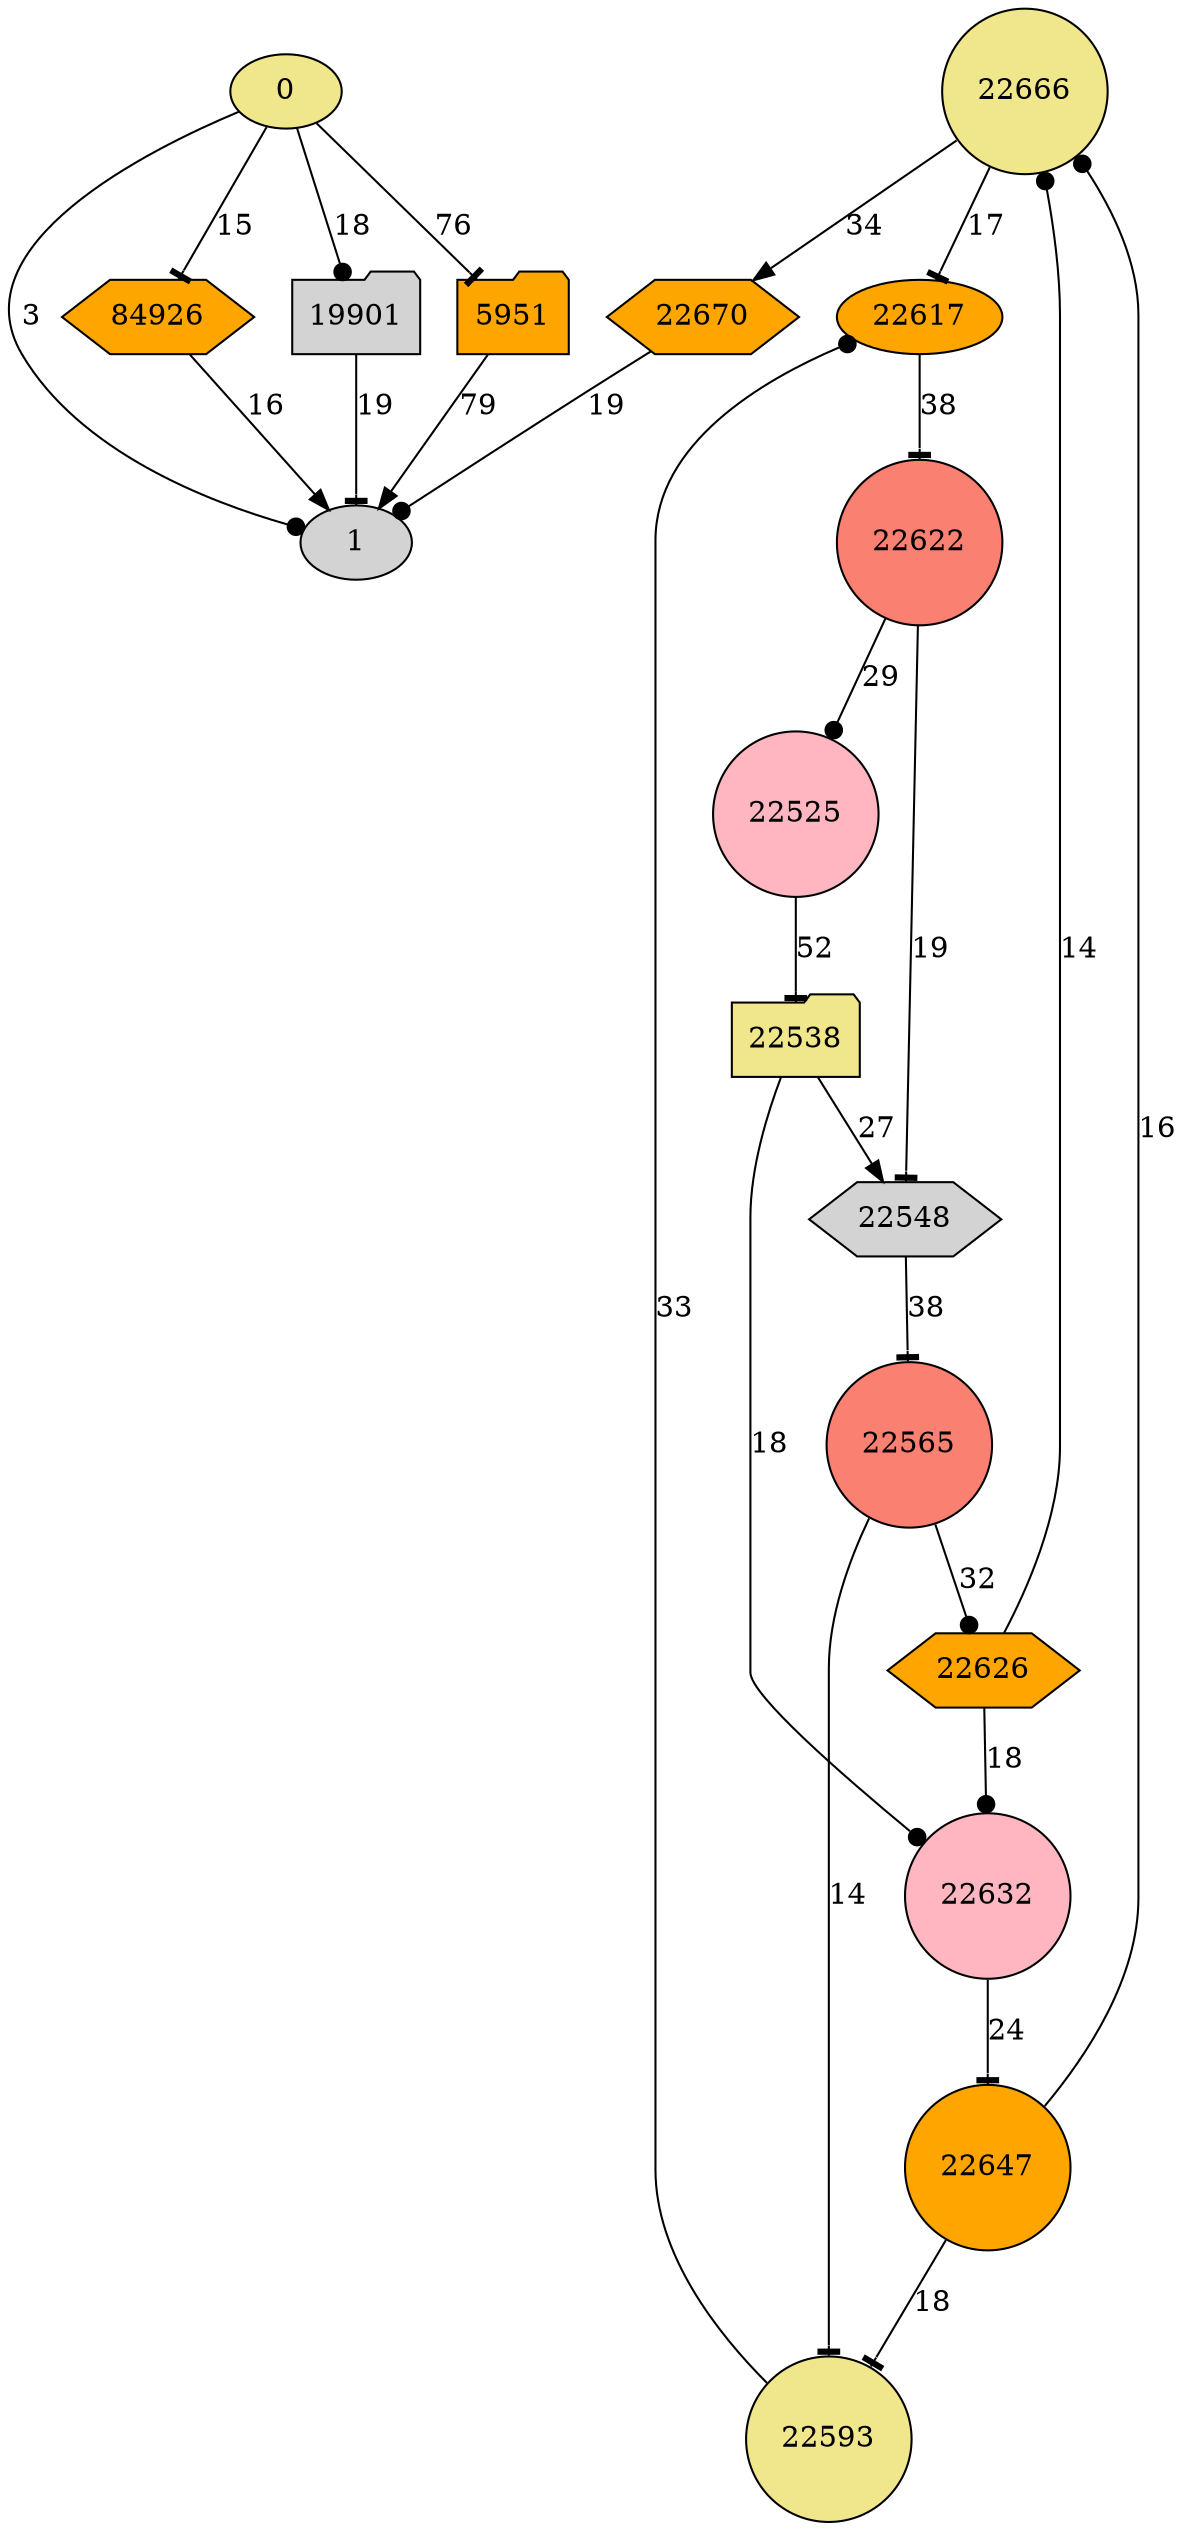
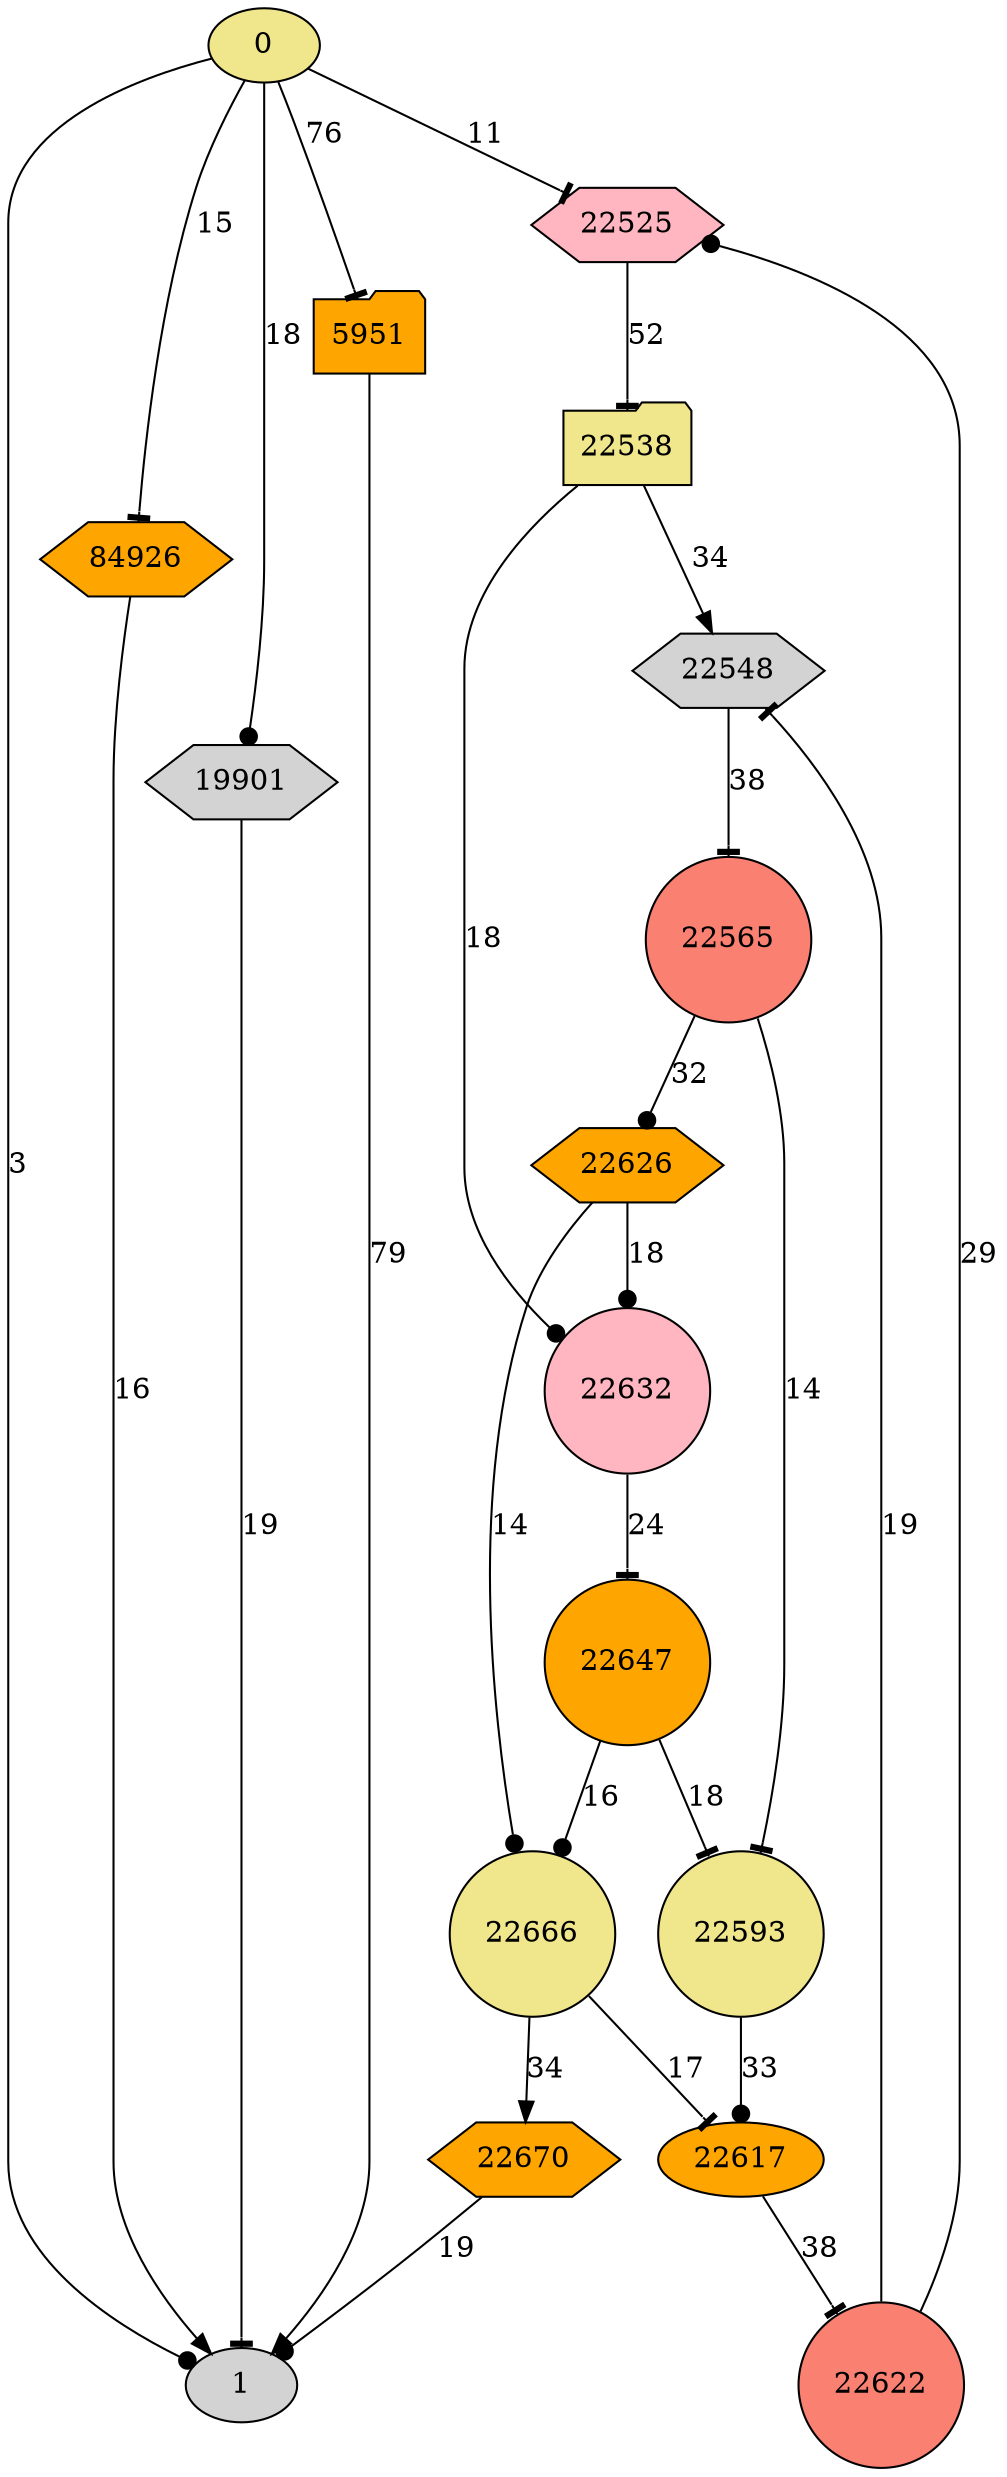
edge "0" -> "22525": added, label "11"
node "19901": shape folder -> hexagon
node "22525": shape circle -> hexagon
edge "22538" -> "22548": label "27" -> "34"
